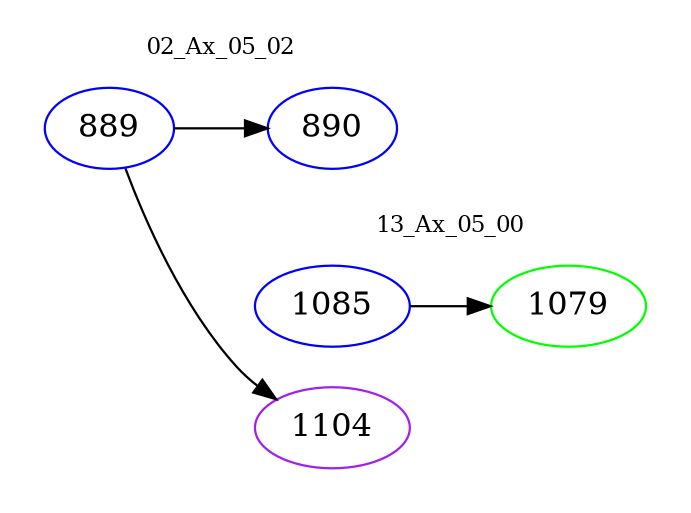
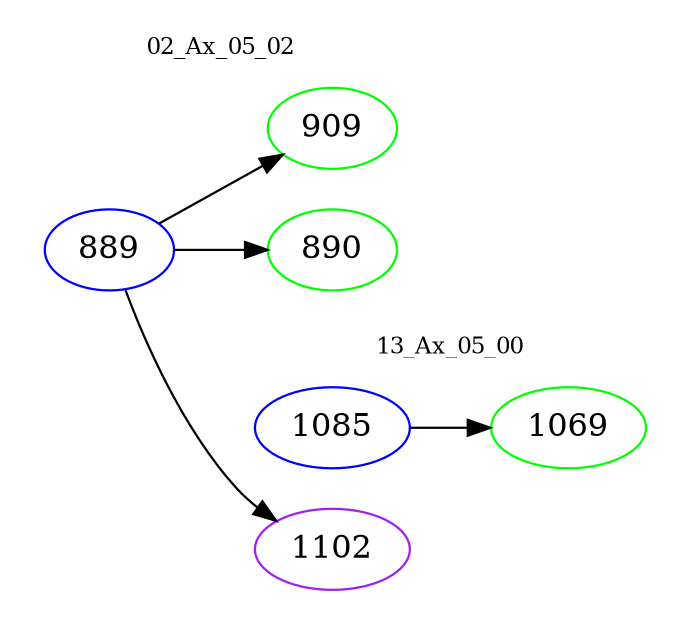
node "890": color blue -> green
node "909": added
node "1079": label "1079" -> "1069"
node "1104": label "1104" -> "1102"
